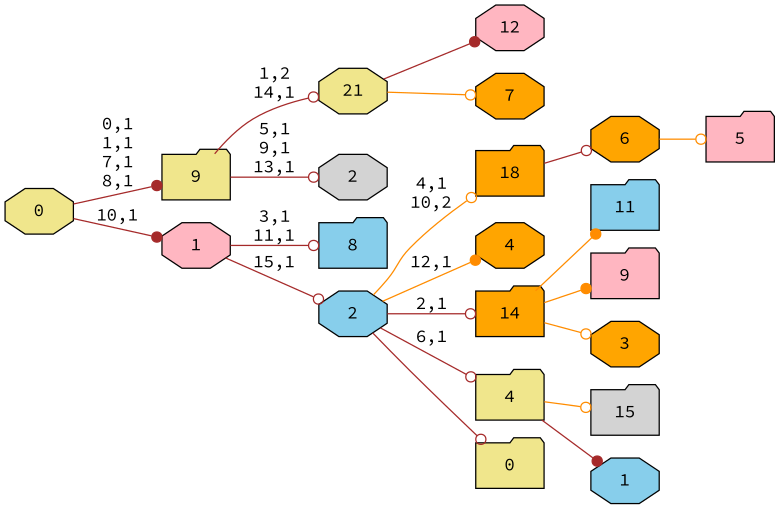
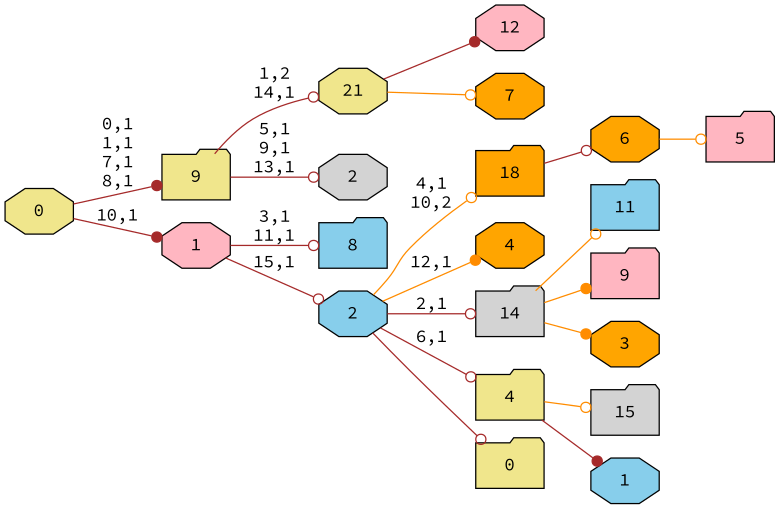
edge "14" -> "11": arrowhead dot -> odot
node "14": fillcolor orange -> lightgrey
edge "14" -> "3": arrowhead odot -> dot
